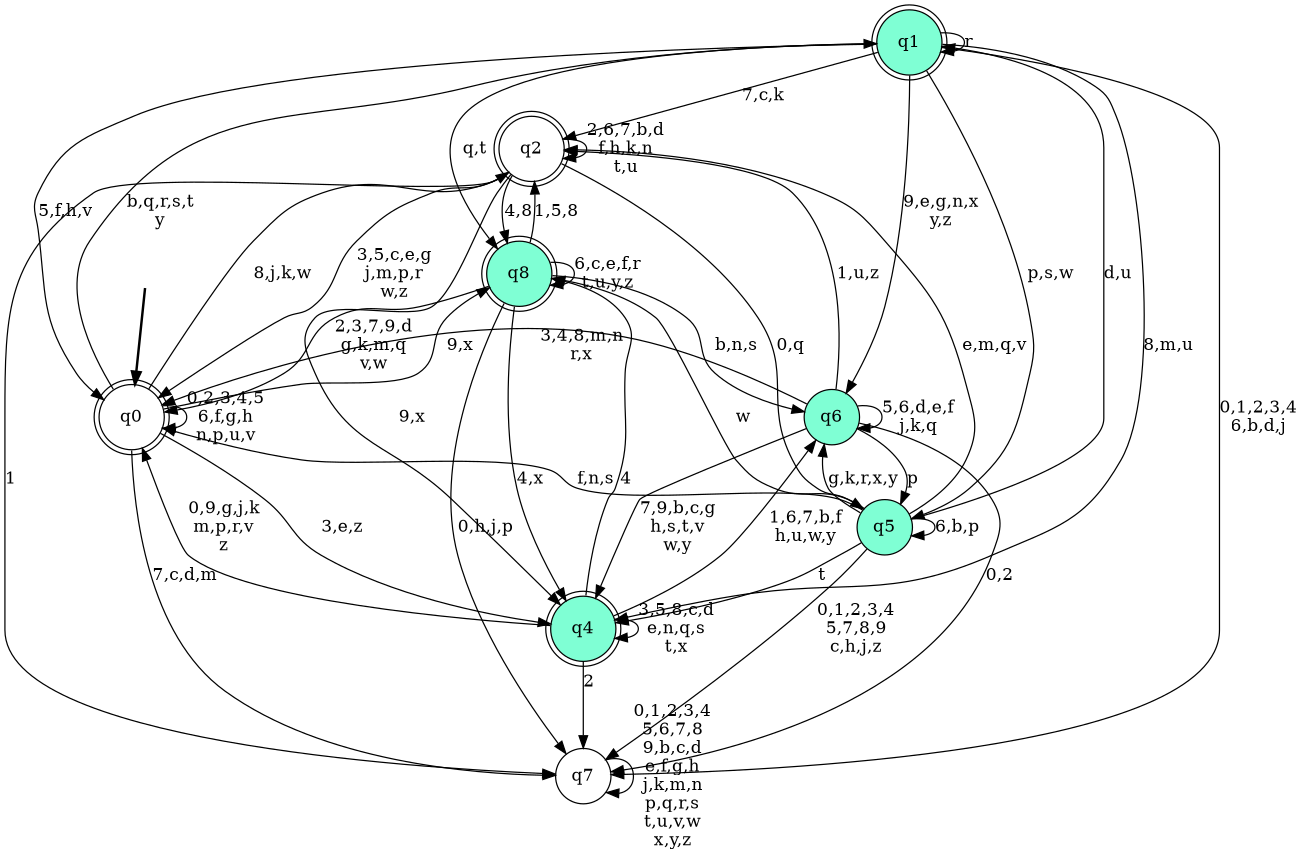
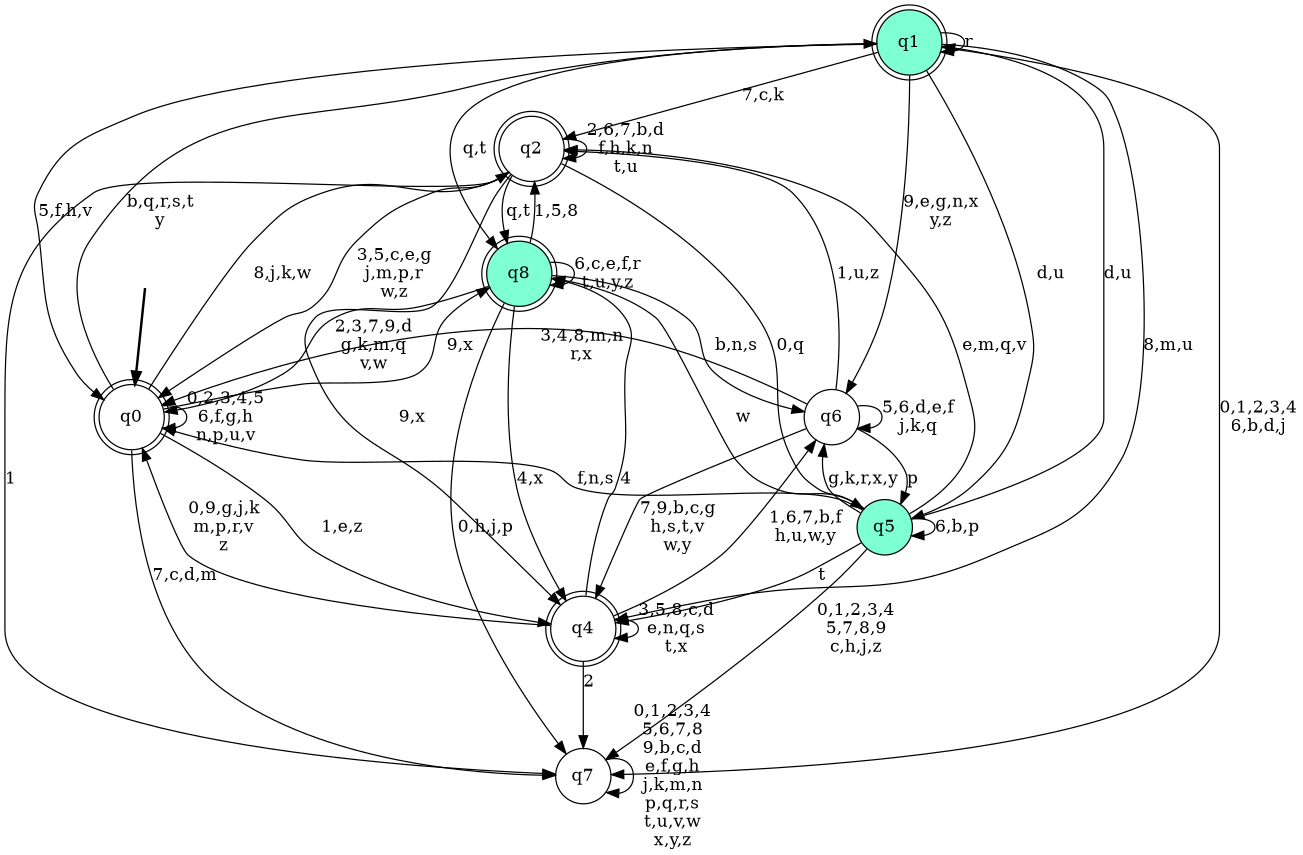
edge "q2" -> "q8": label "4,8" -> "q,t"
edge "q1" -> "q5": label "p,s,w" -> "d,u"
node "q6": fillcolor aquamarine -> white
edge "q0" -> "q4": label "3,e,z" -> "1,e,z"
node "q4": fillcolor aquamarine -> white
edge "q6" -> "q7": removed, label "0,2"
